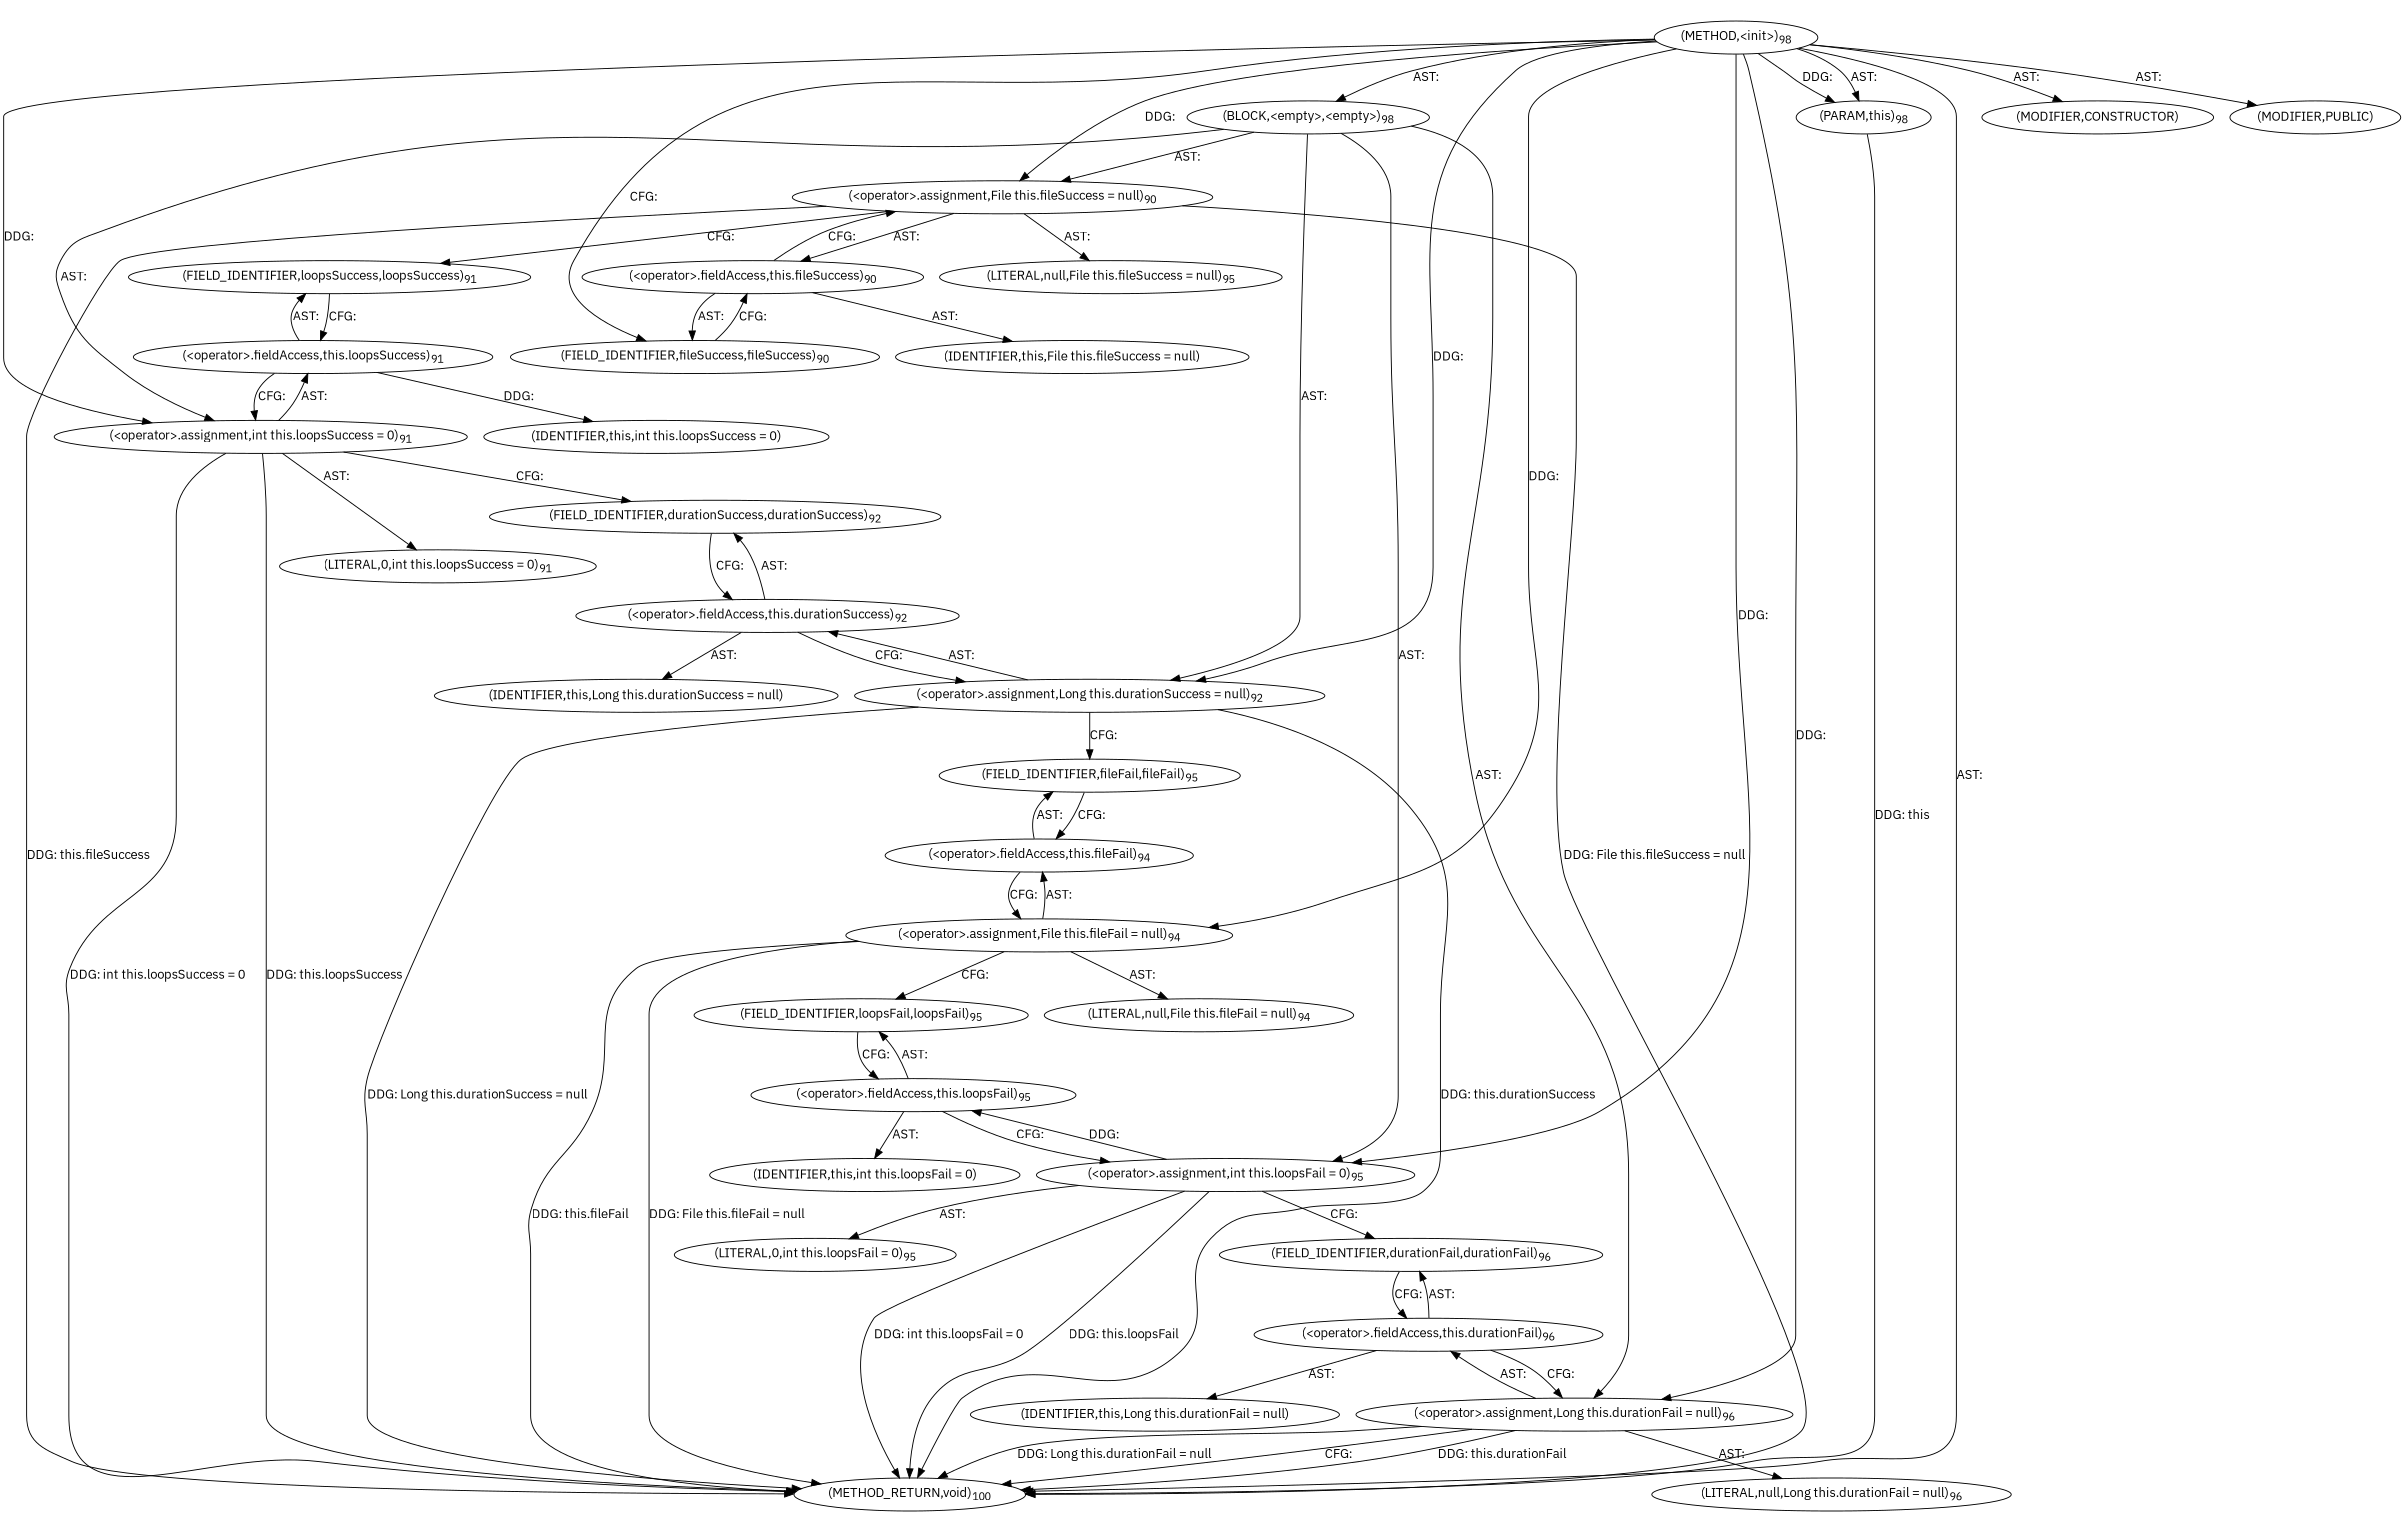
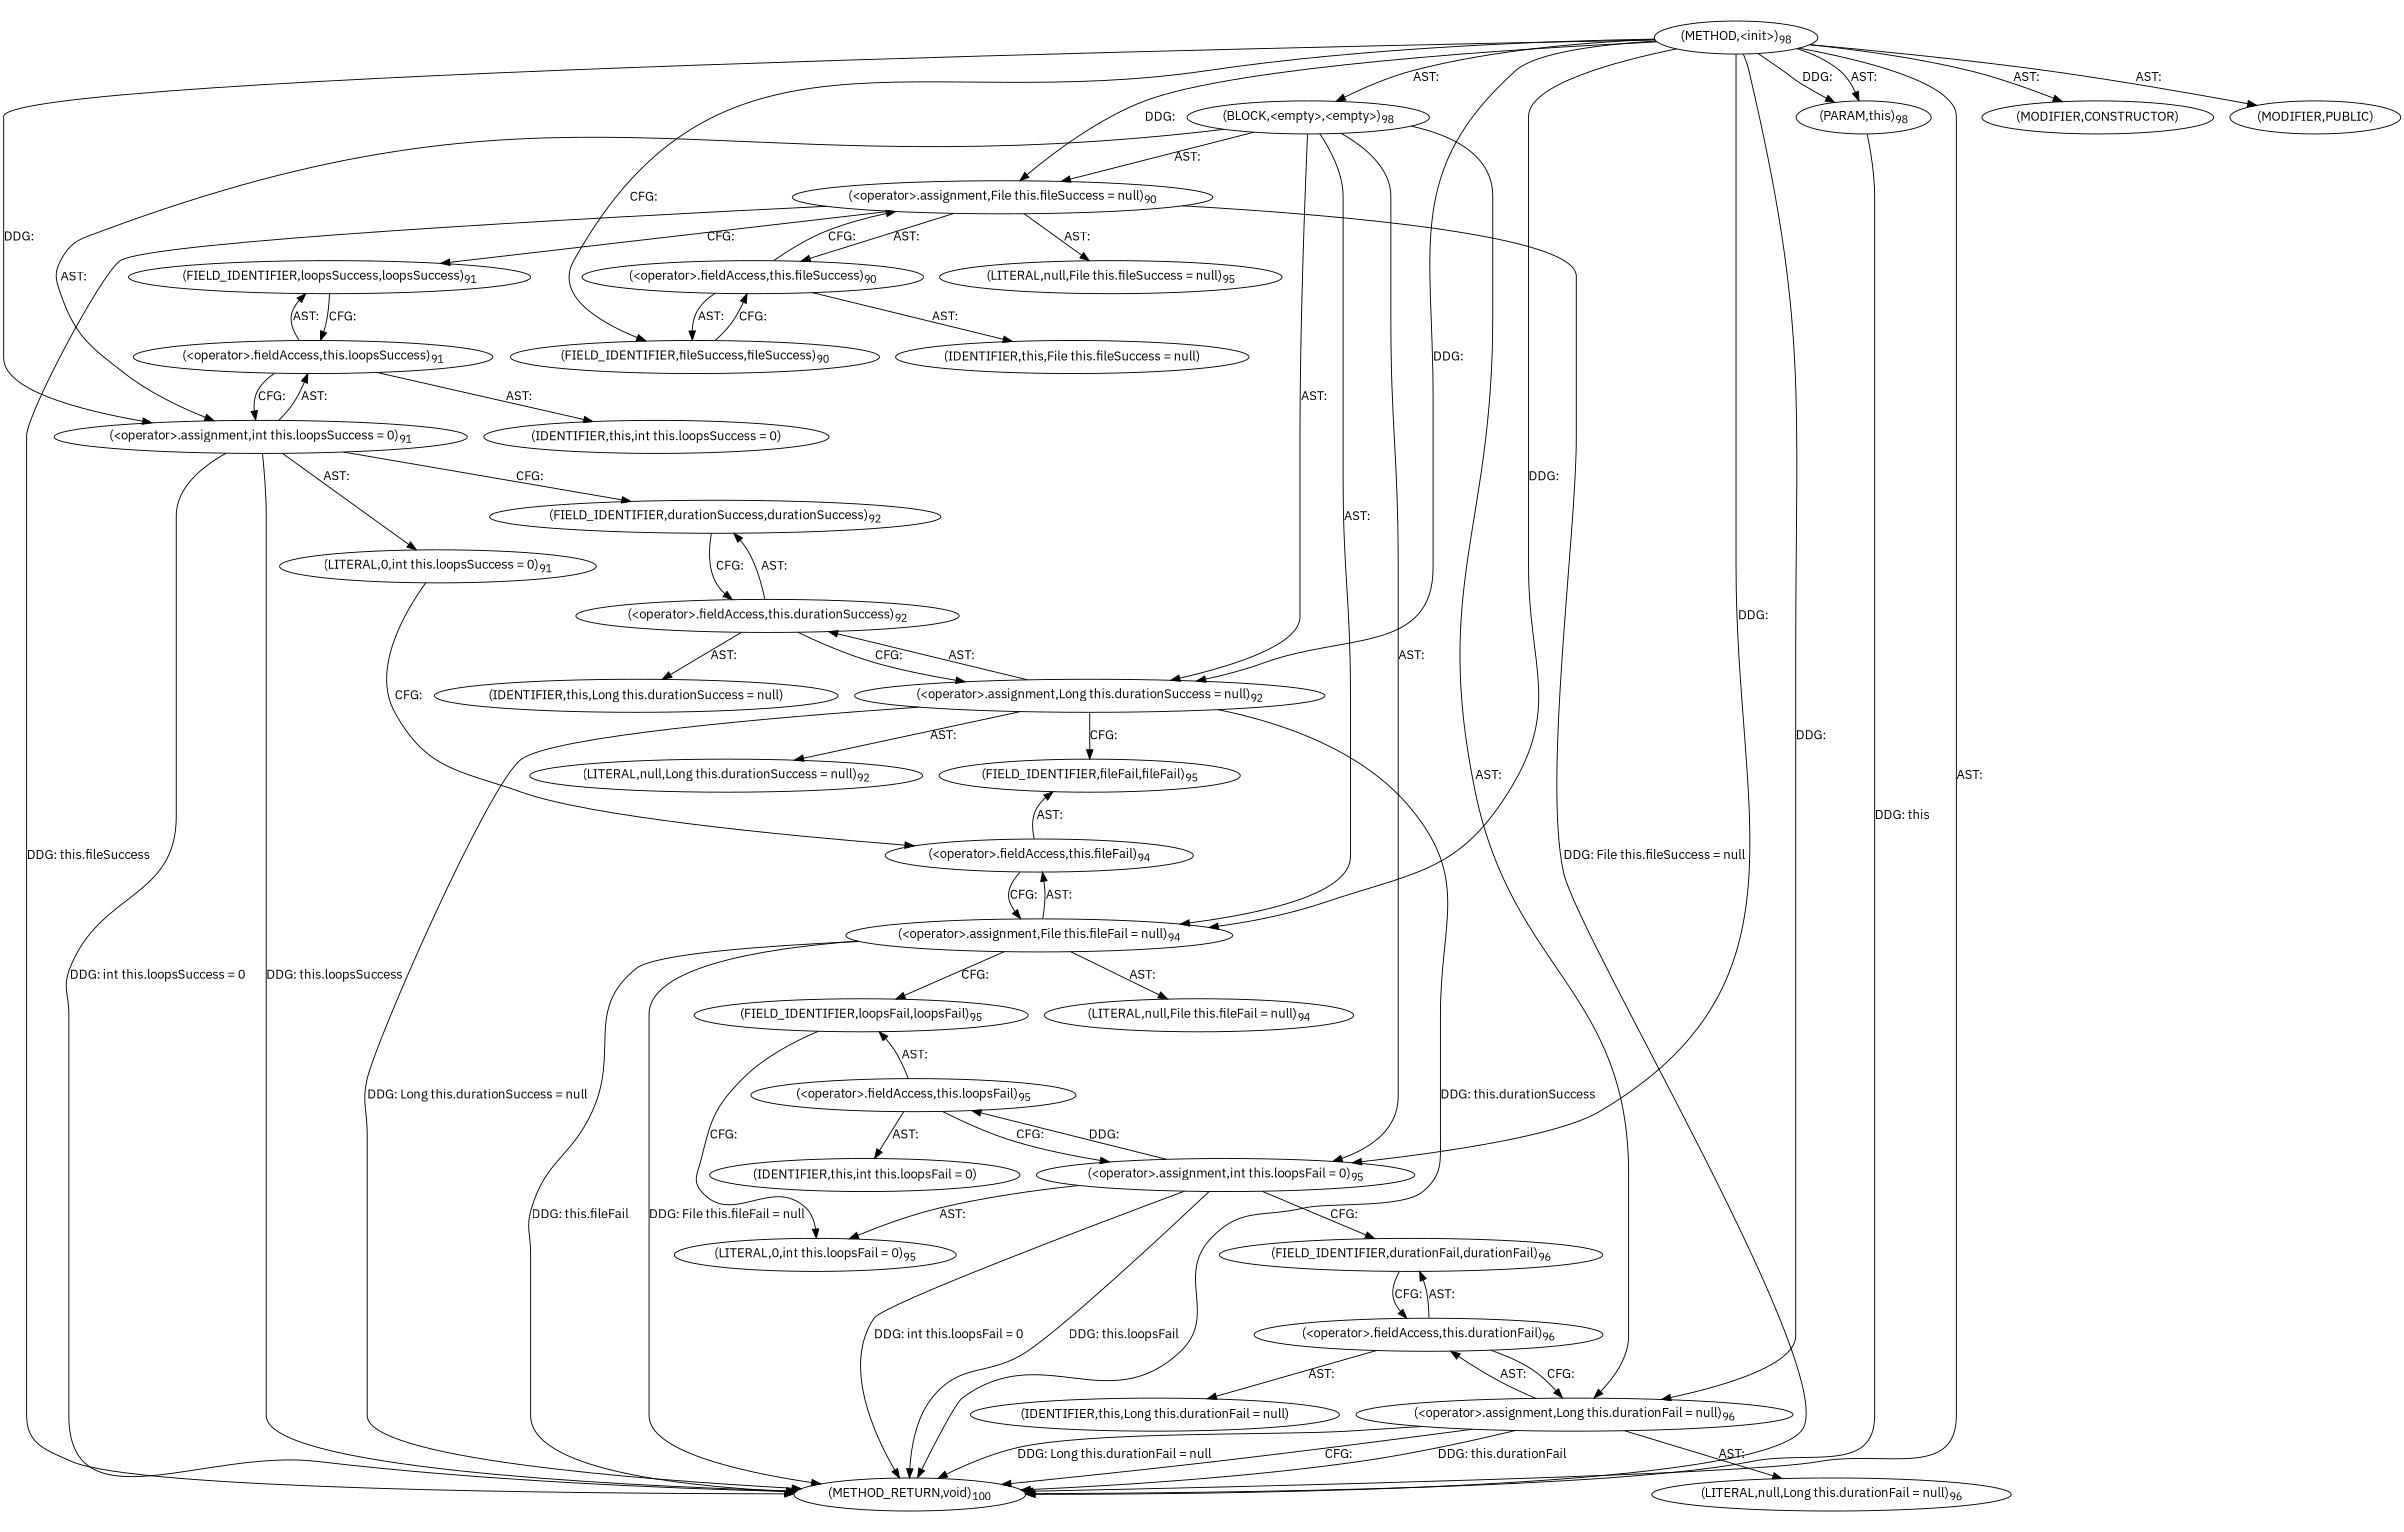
edge "(<operator>.fieldAccess,this.loopsSuccess)" -> "(IDENTIFIER,this,int this.loopsSuccess = 0)": label "DDG: " -> "AST: "
edge "(BLOCK,<empty>,<empty>)" -> "(<operator>.assignment,File this.fileFail = null)": added, label "AST:"
node "(LITERAL,null,Long this.durationSuccess = null)": added
edge "(FIELD_IDENTIFIER,fileFail,fileFail)" -> "(<operator>.fieldAccess,this.fileFail)": now "(LITERAL,0,int this.loopsSuccess = 0)" -> "(<operator>.fieldAccess,this.fileFail)"
edge "(FIELD_IDENTIFIER,loopsFail,loopsFail)" -> "(<operator>.fieldAccess,this.loopsFail)": now "(FIELD_IDENTIFIER,loopsFail,loopsFail)" -> "(LITERAL,0,int this.loopsFail = 0)"
